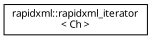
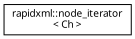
node "rapidxml::rapidxml_iterator < Ch >": label "rapidxml::rapidxml_iterator < Ch >" -> "rapidxml::node_iterator < Ch >"
